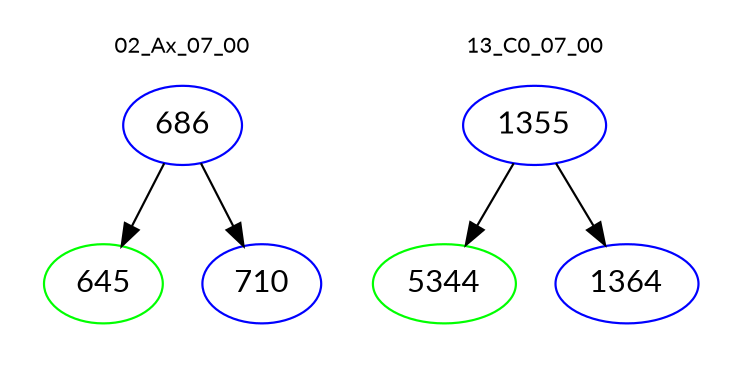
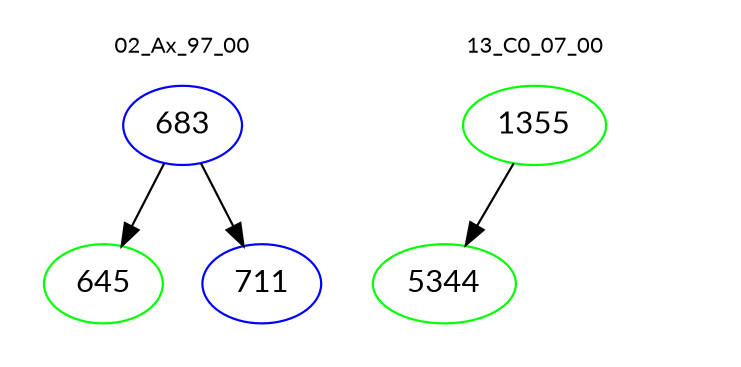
cluster "02_Ax_07_00": label "02_Ax_07_00" -> "02_Ax_97_00"
node "686": label "686" -> "683"
node "1355": color blue -> green
node "710": label "710" -> "711"
node "1364": removed
